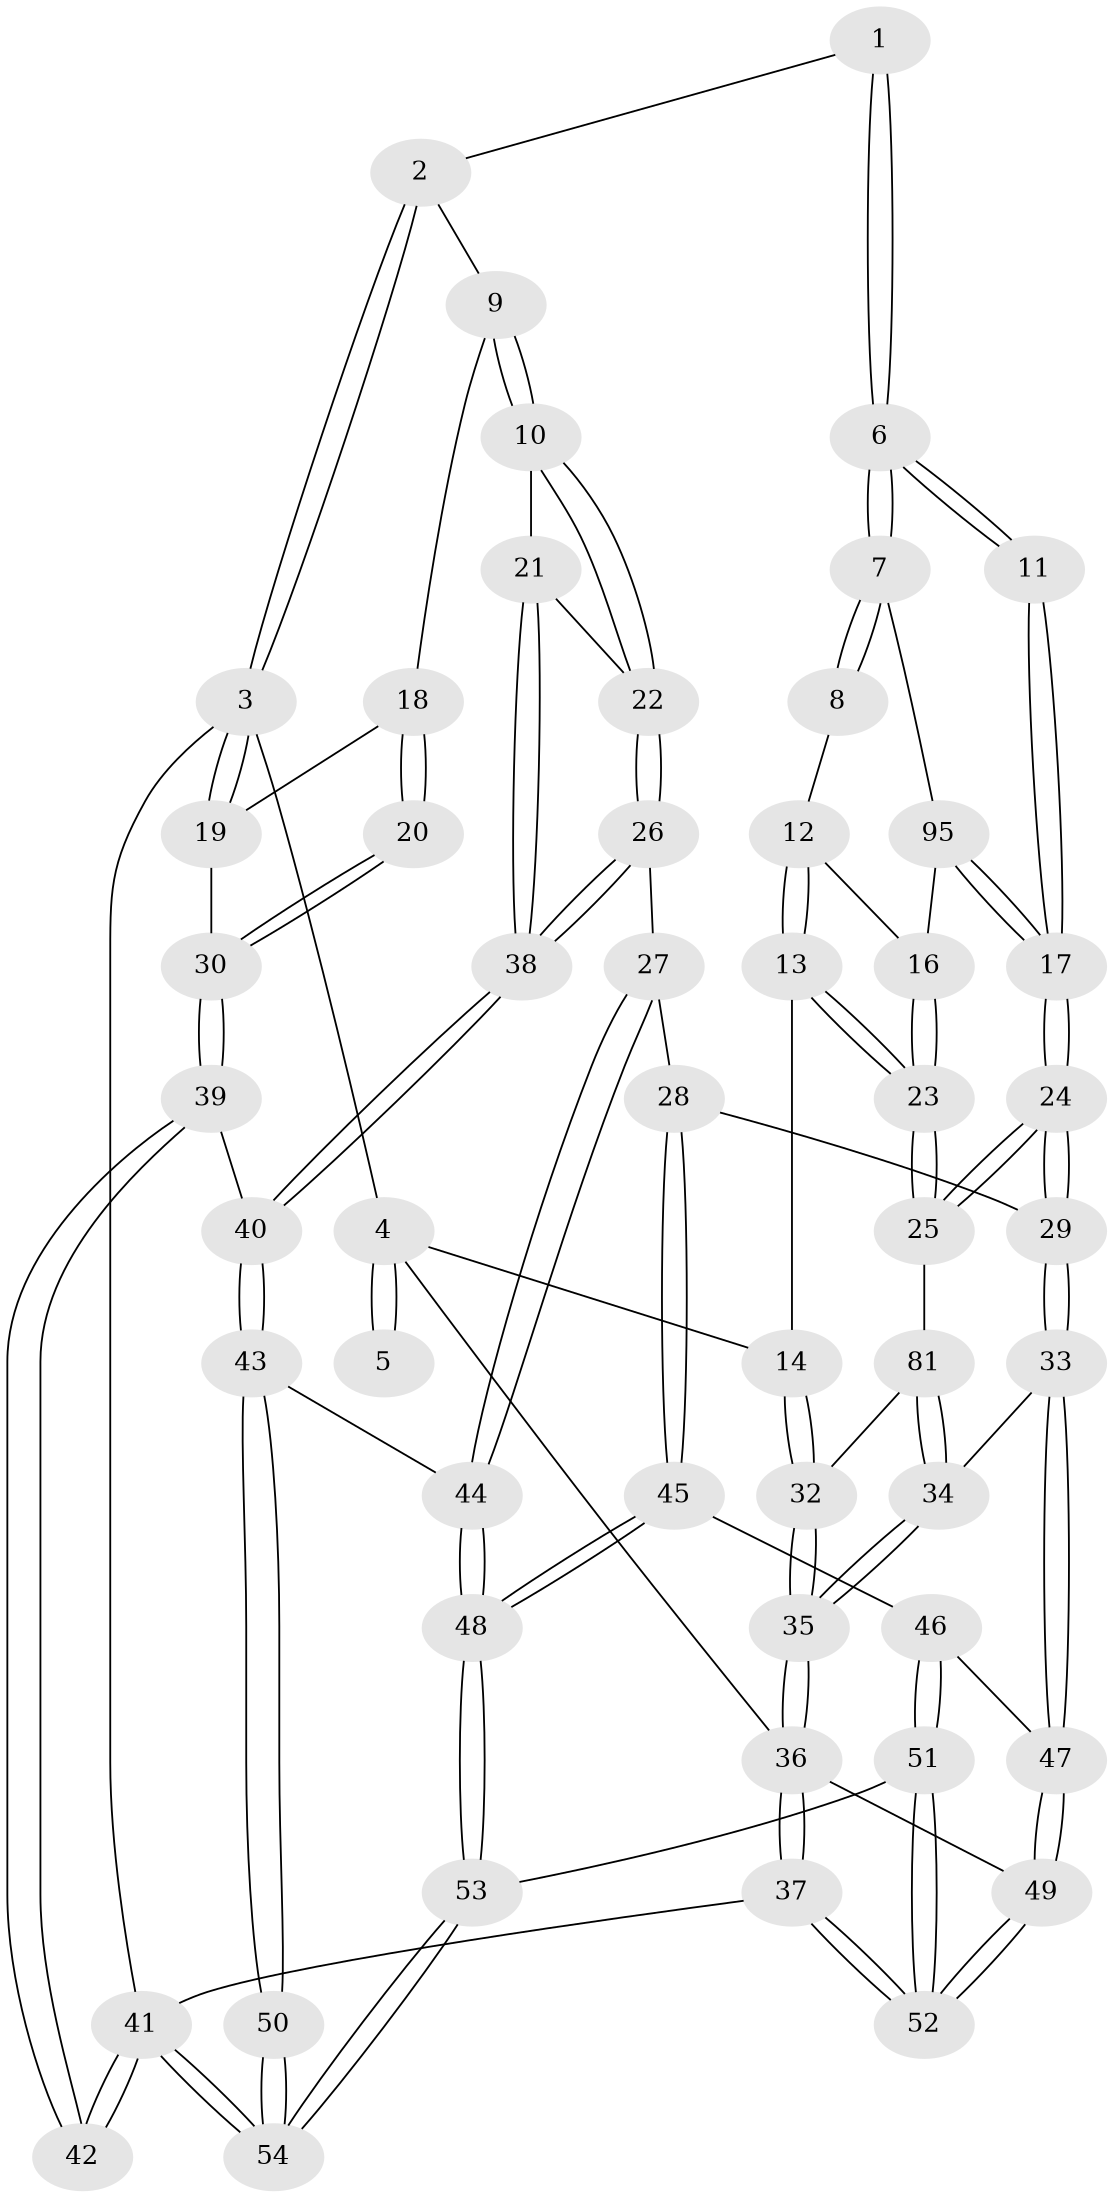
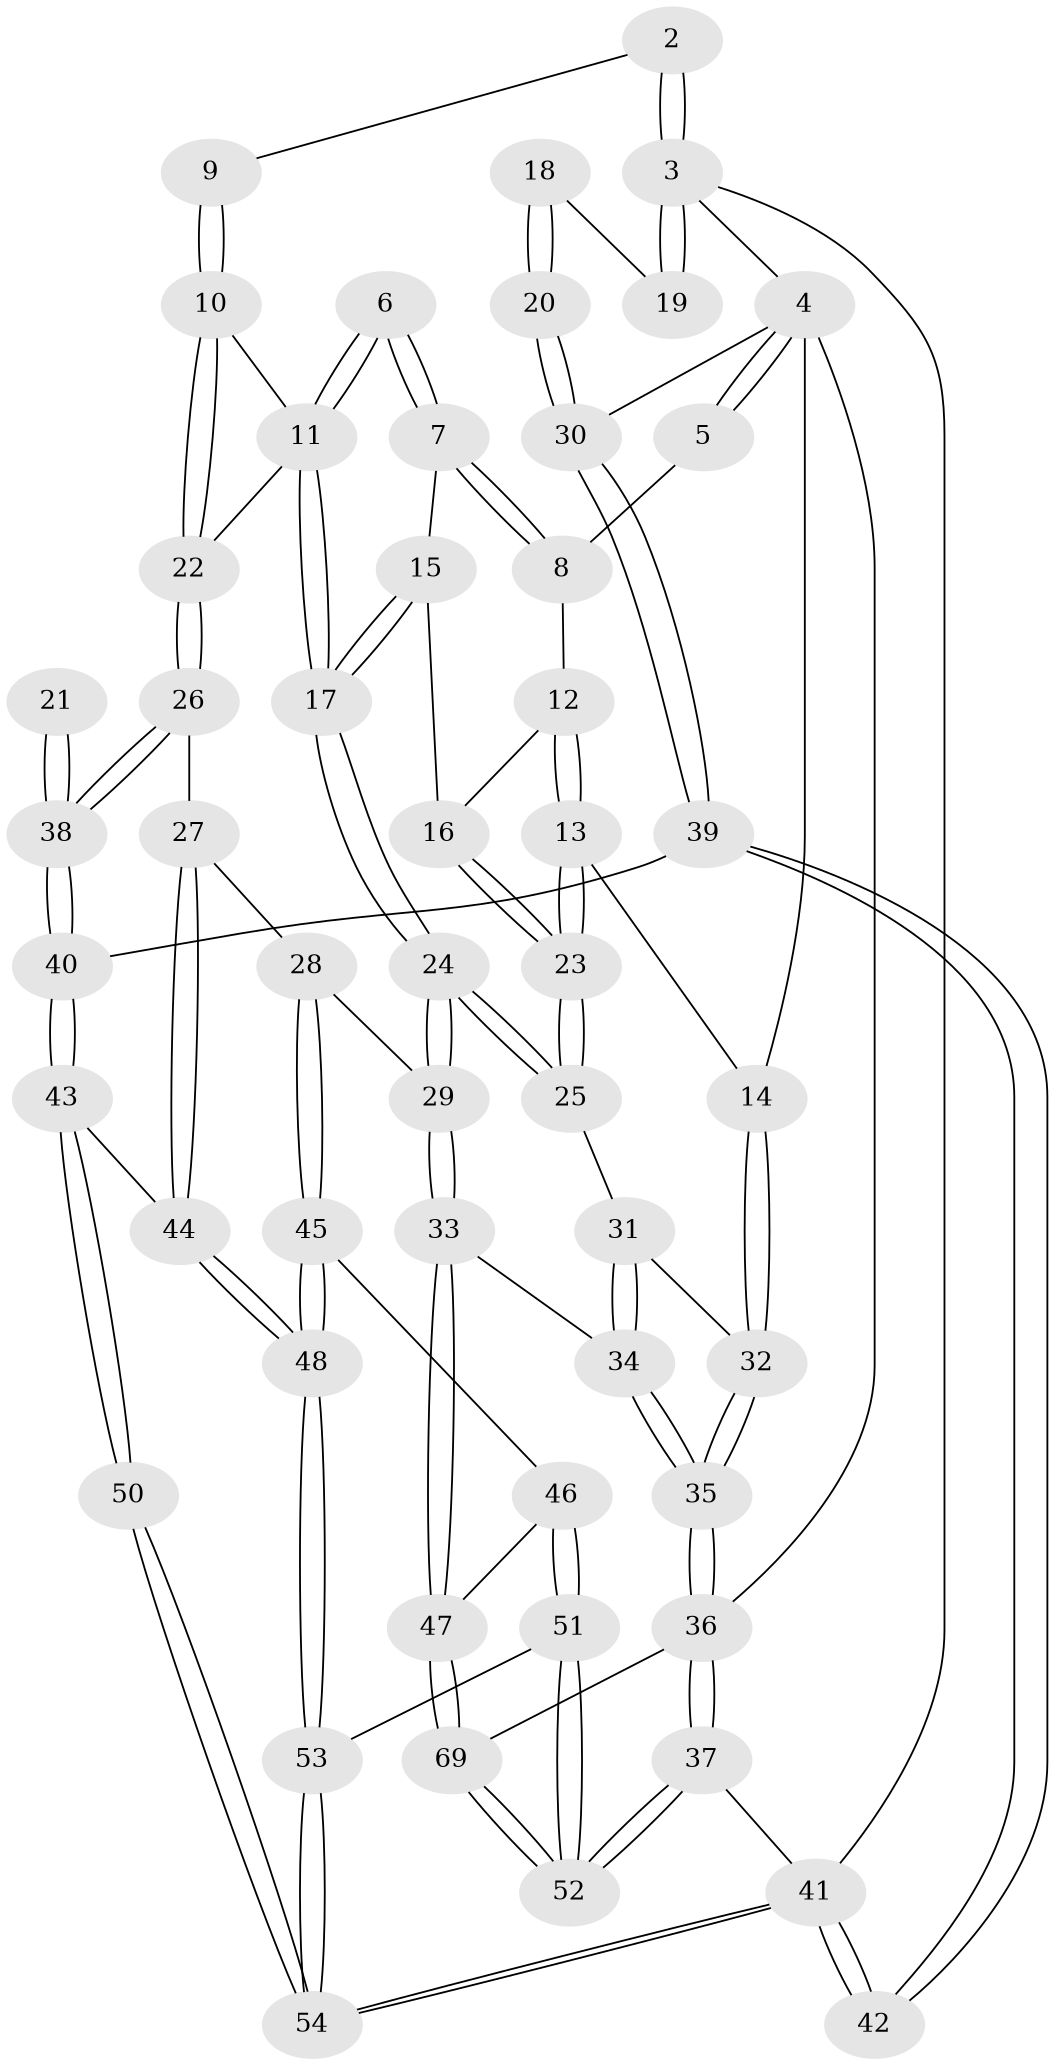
node "1": removed
edge "5" -- "8": added
edge "9" -- "18": removed
edge "10" -- "21": now "10" -- "11"
edge "21" -- "22": now "11" -- "22"
node "95": label "95" -> "15"
edge "19" -- "30": now "4" -- "30"
node "81": label "81" -> "31"
node "49": label "49" -> "69"
